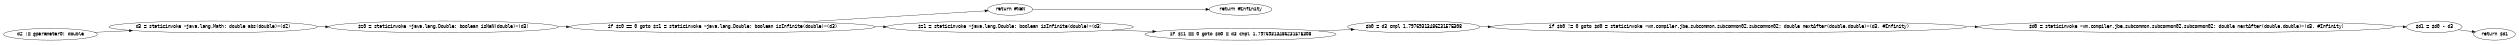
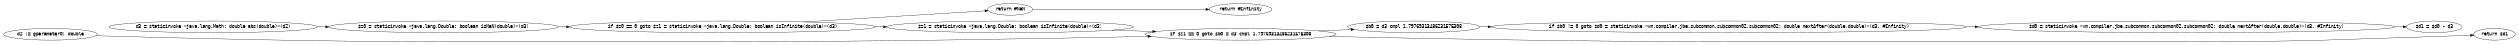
edge "d2 := @parameter0: double" -> "d3 = staticinvoke <java.lang.Math: double abs(double)>(d2)": now "d2 := @parameter0: double" -> "if $z1 == 0 goto $b0 = d3 cmpl 1.7976931348623157E308"
edge "$d1 = $d0 - d3" -> "return $d1": now "if $z1 == 0 goto $b0 = d3 cmpl 1.7976931348623157E308" -> "return $d1"
